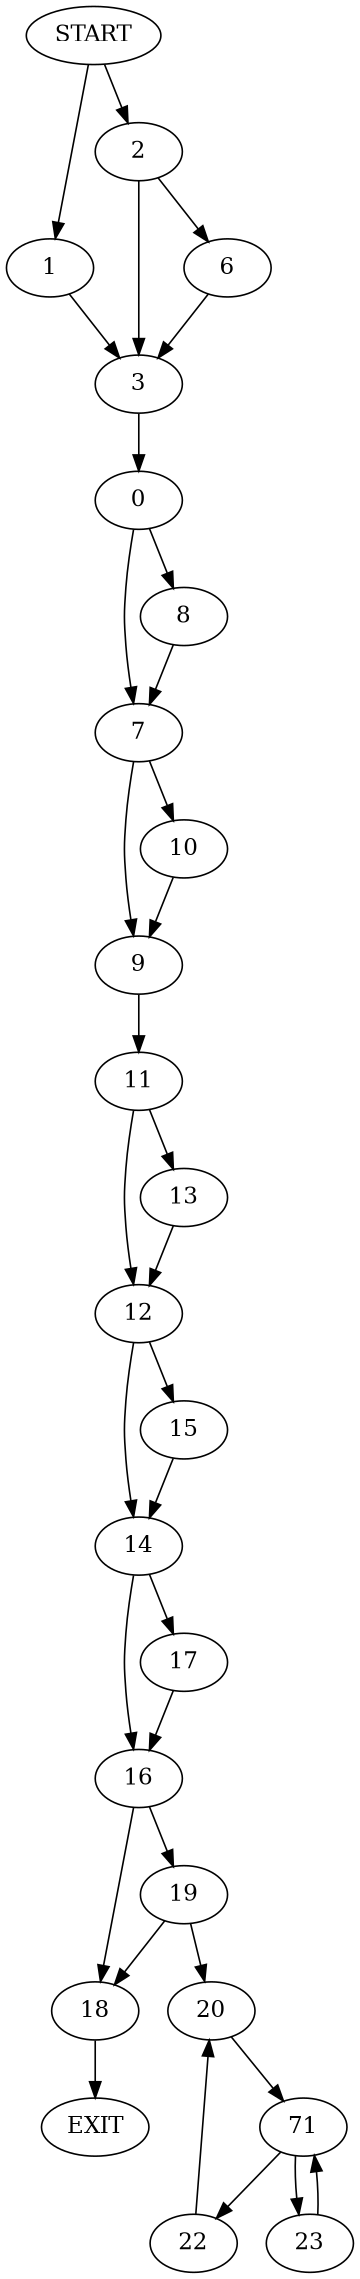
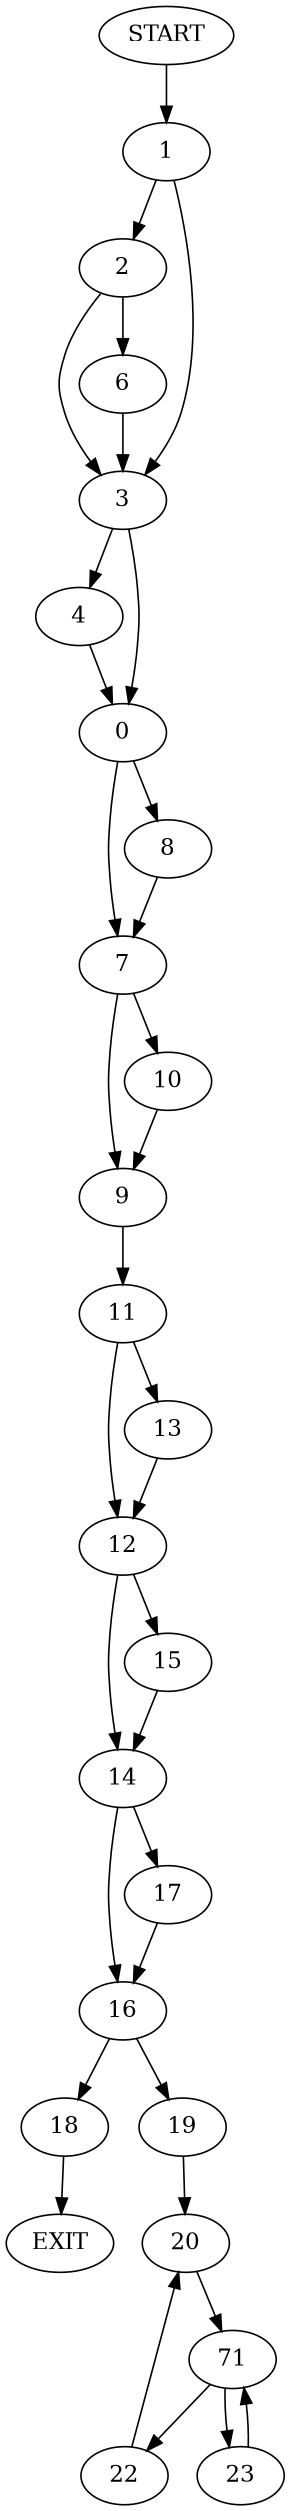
edge "START" -> "2": now "1" -> "2"
node "4": added
edge "19" -> "18": removed
